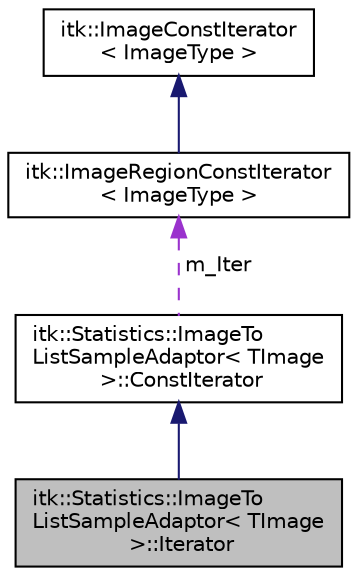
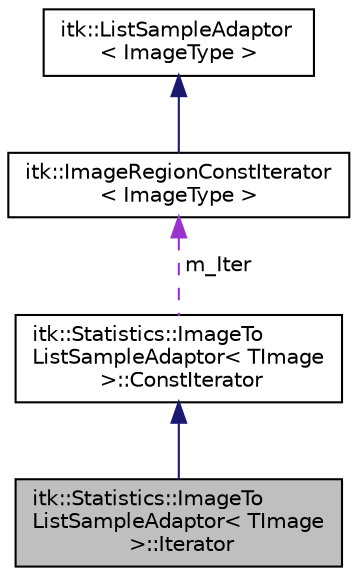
node "itk::ImageConstIterator < ImageType >": label "itk::ImageConstIterator < ImageType >" -> "itk::ListSampleAdaptor < ImageType >"
